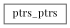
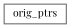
node "ptrs_ptrs": label "ptrs_ptrs" -> "orig_ptrs"
